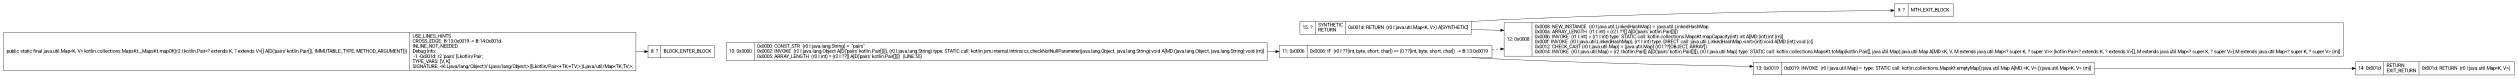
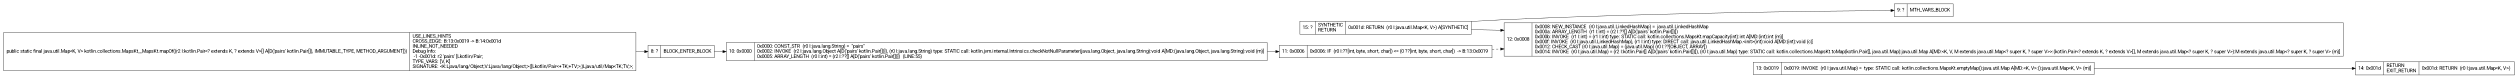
node "9: ?": text "MTH_EXIT_BLOCK" -> "MTH_VARS_BLOCK"
edge "8: ?" -> "10: 0x0000": added
edge "11: 0x0006" -> "13: 0x0019": removed
